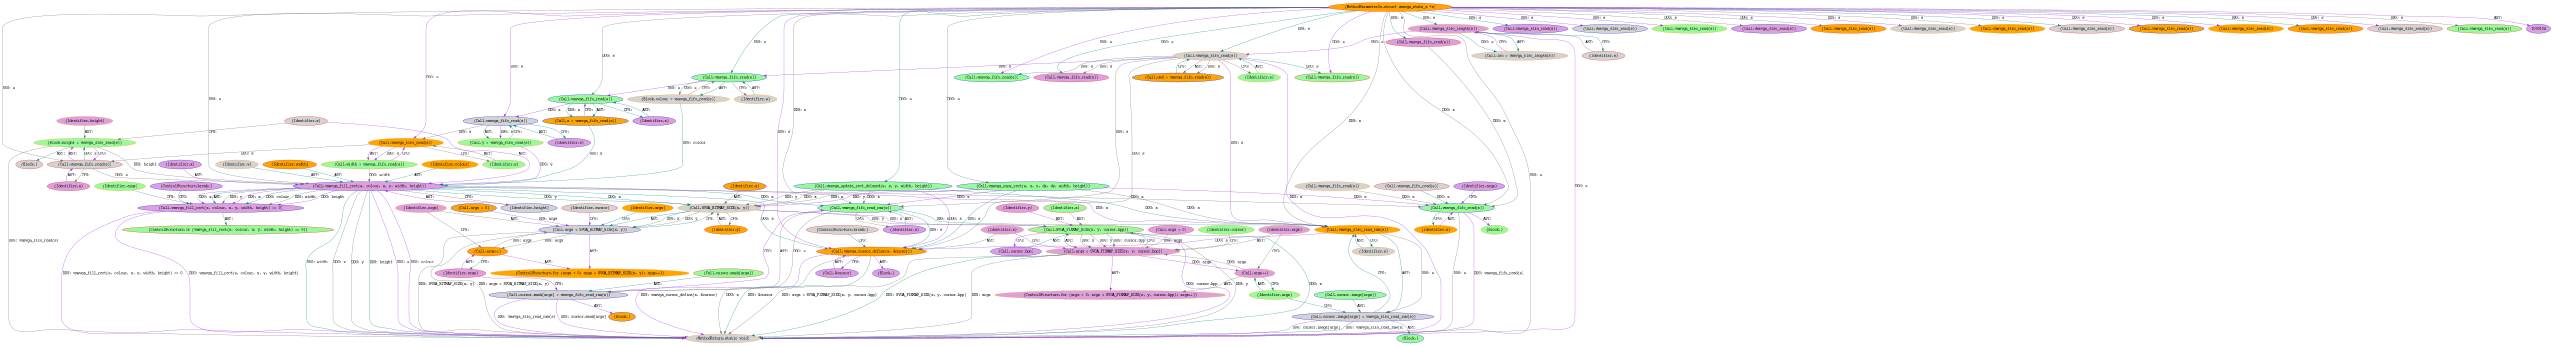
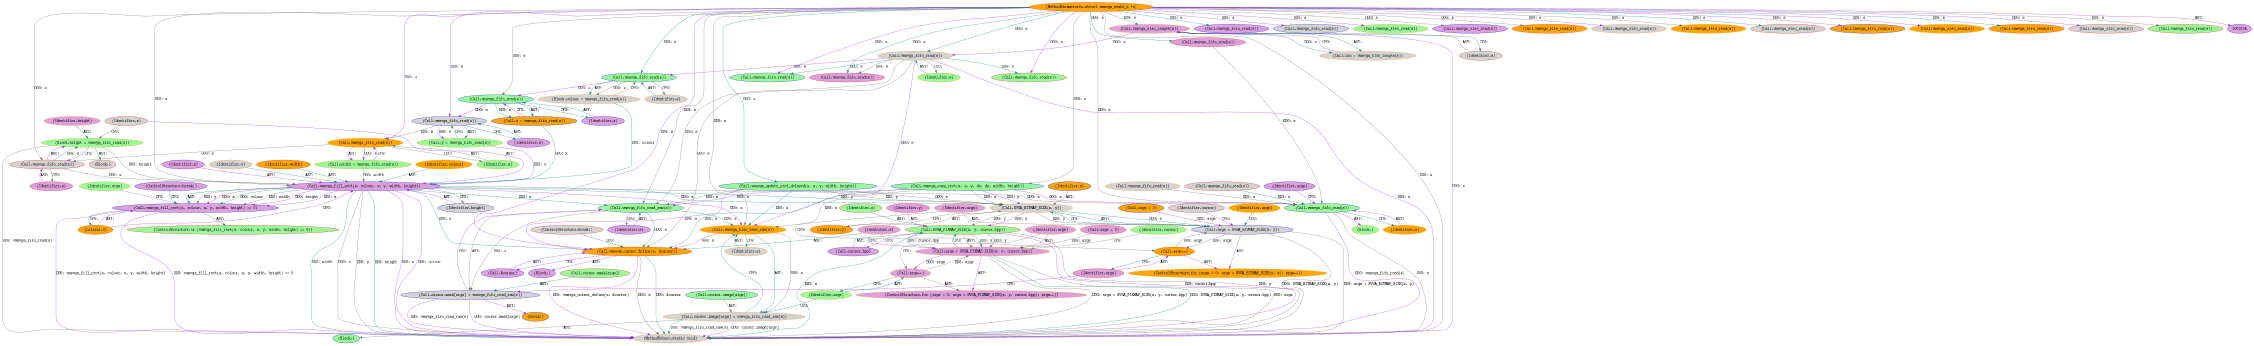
node "(Call,cmd = vmsvga_fifo_read(s))": removed
node "(Literal,0)": added
node "(Call,cursor.image[args] = vmsvga_fifo_read_raw(s))": color blue -> darkorange
